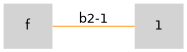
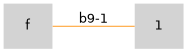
edge "f" -- "1": label "b2-1" -> "b9-1"
